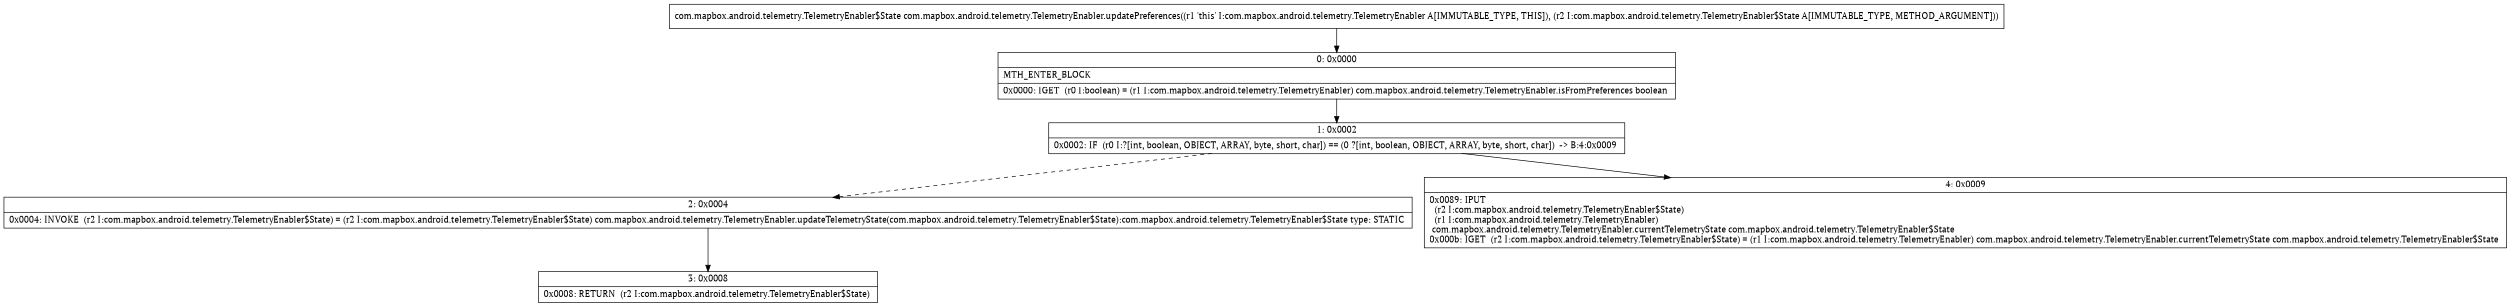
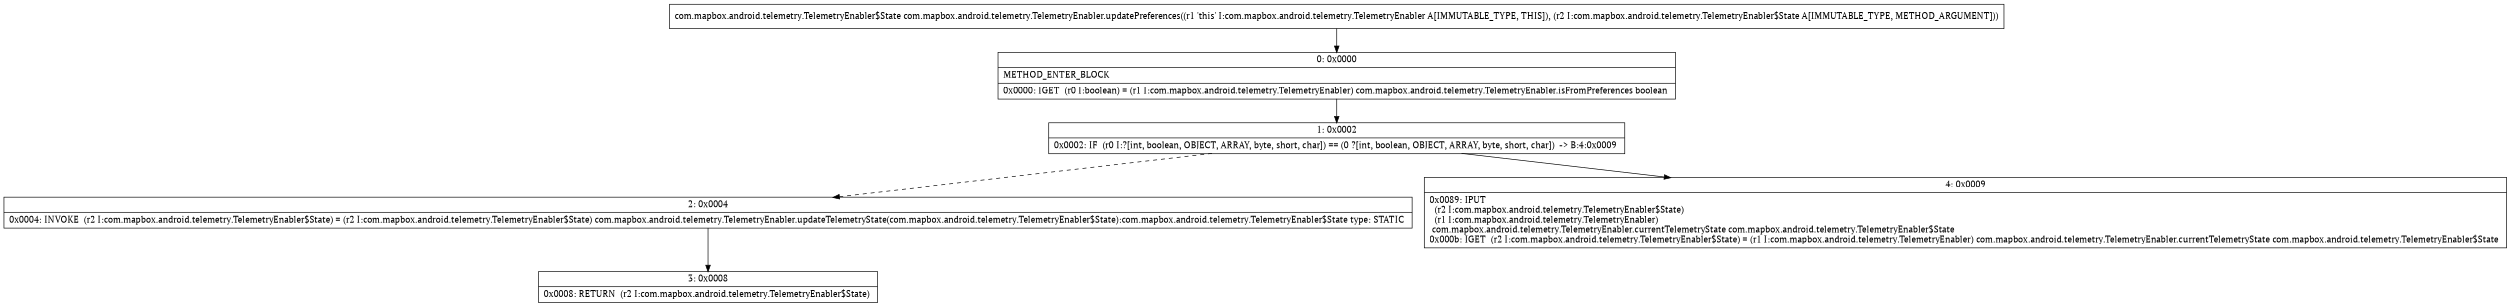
node "0: 0x0000": text "MTH_ENTER_BLOCK" -> "METHOD_ENTER_BLOCK"
